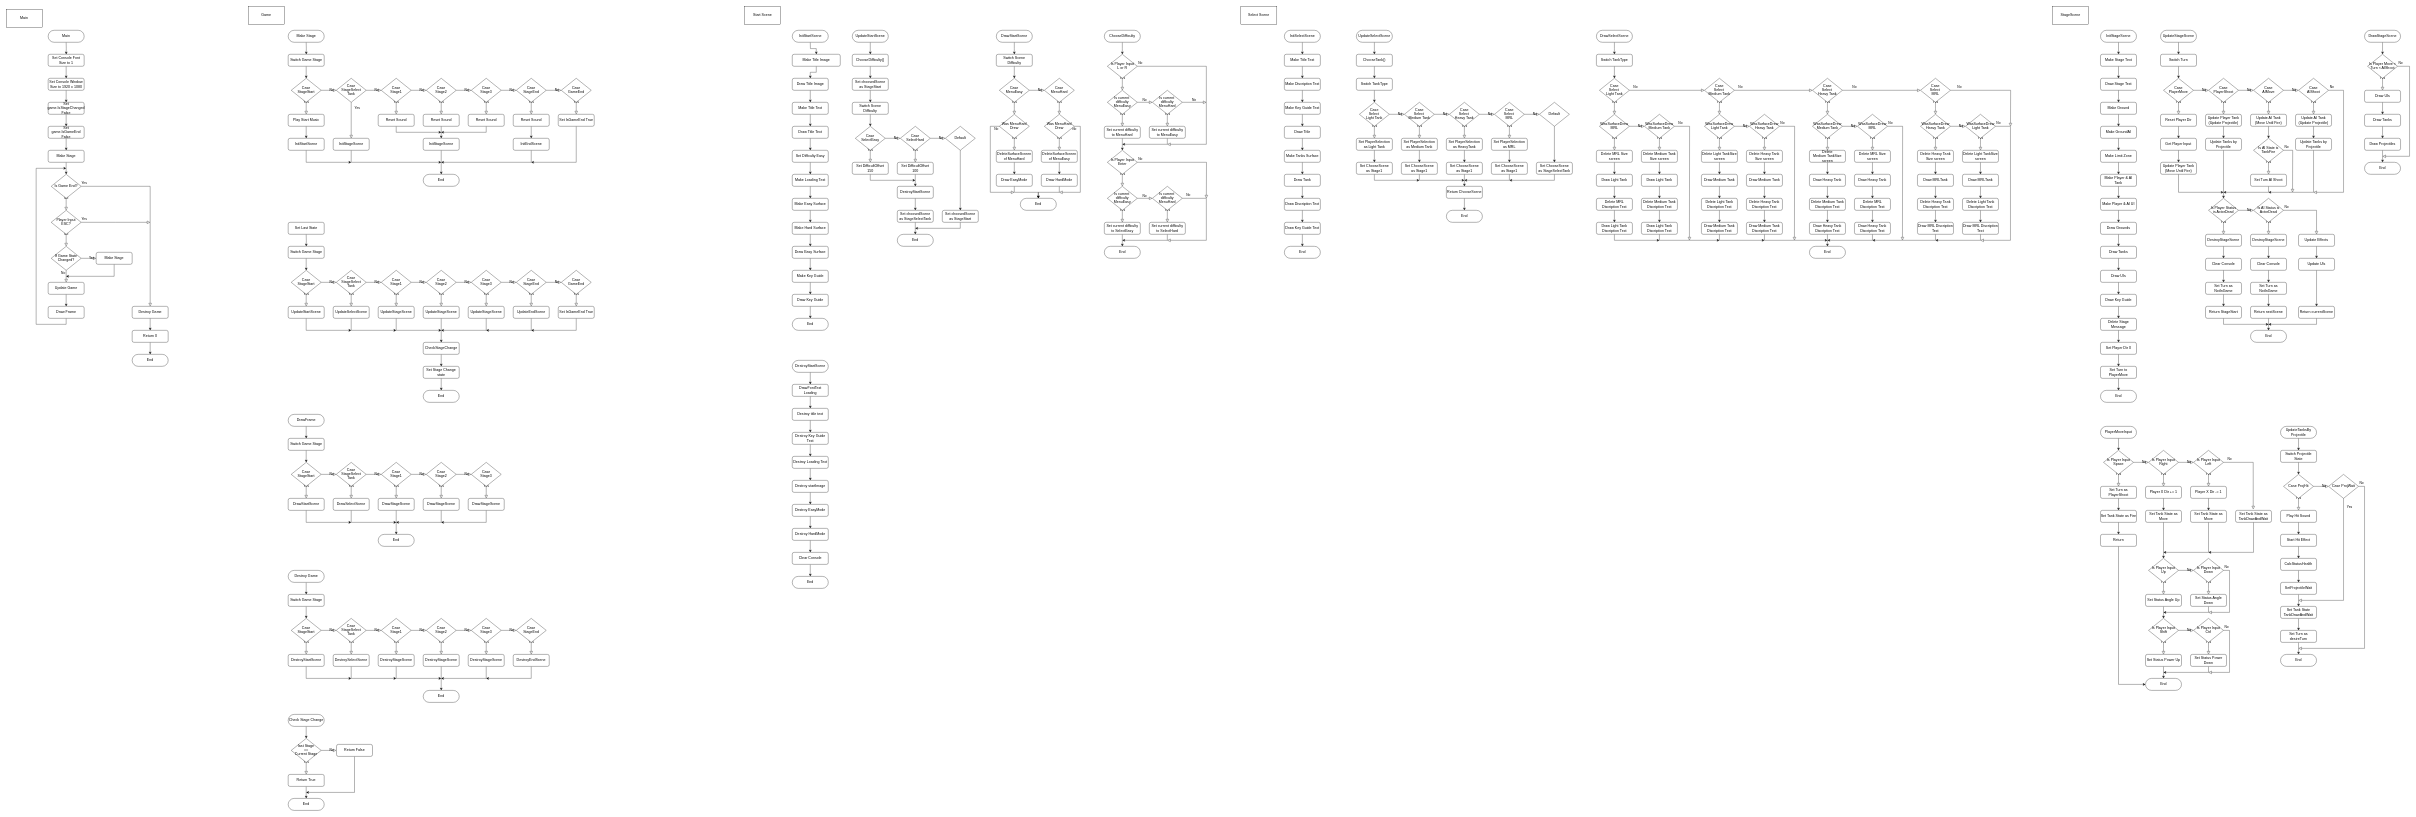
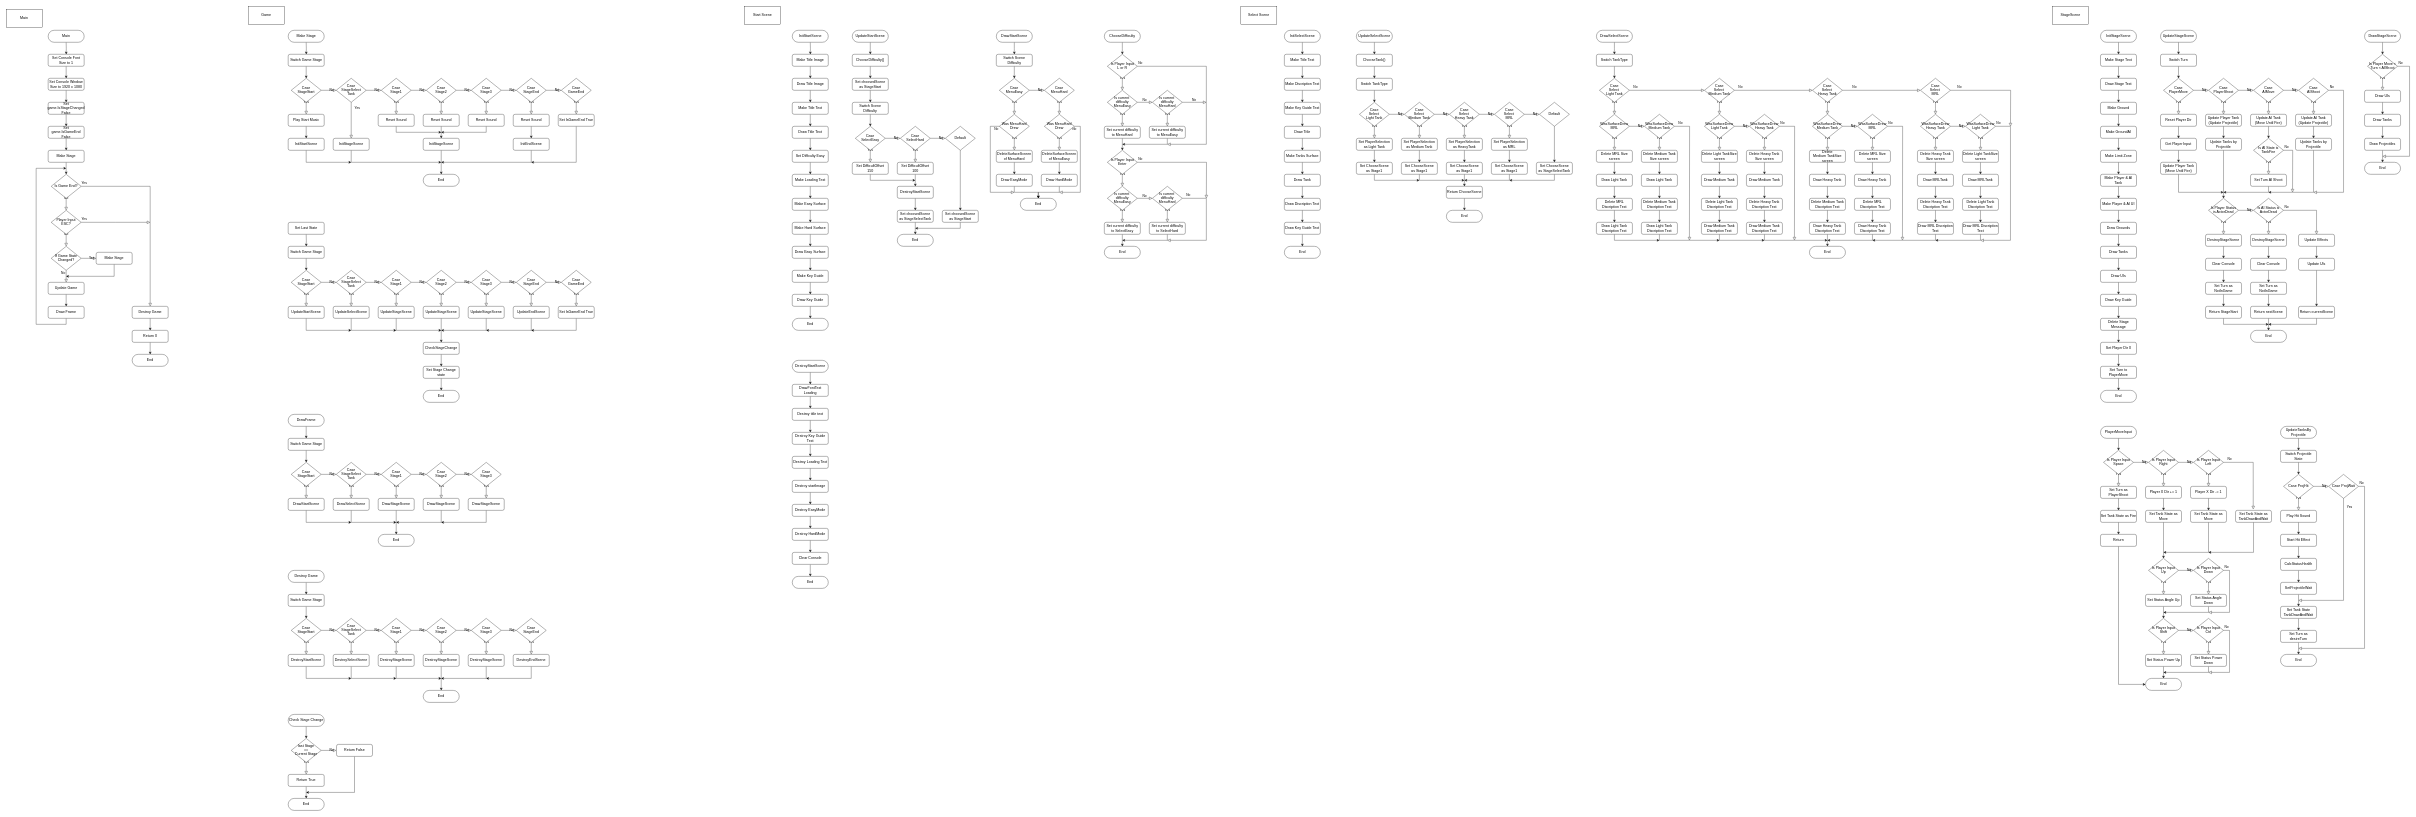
node "Make Title Image": size 48x12 -> 36x12
